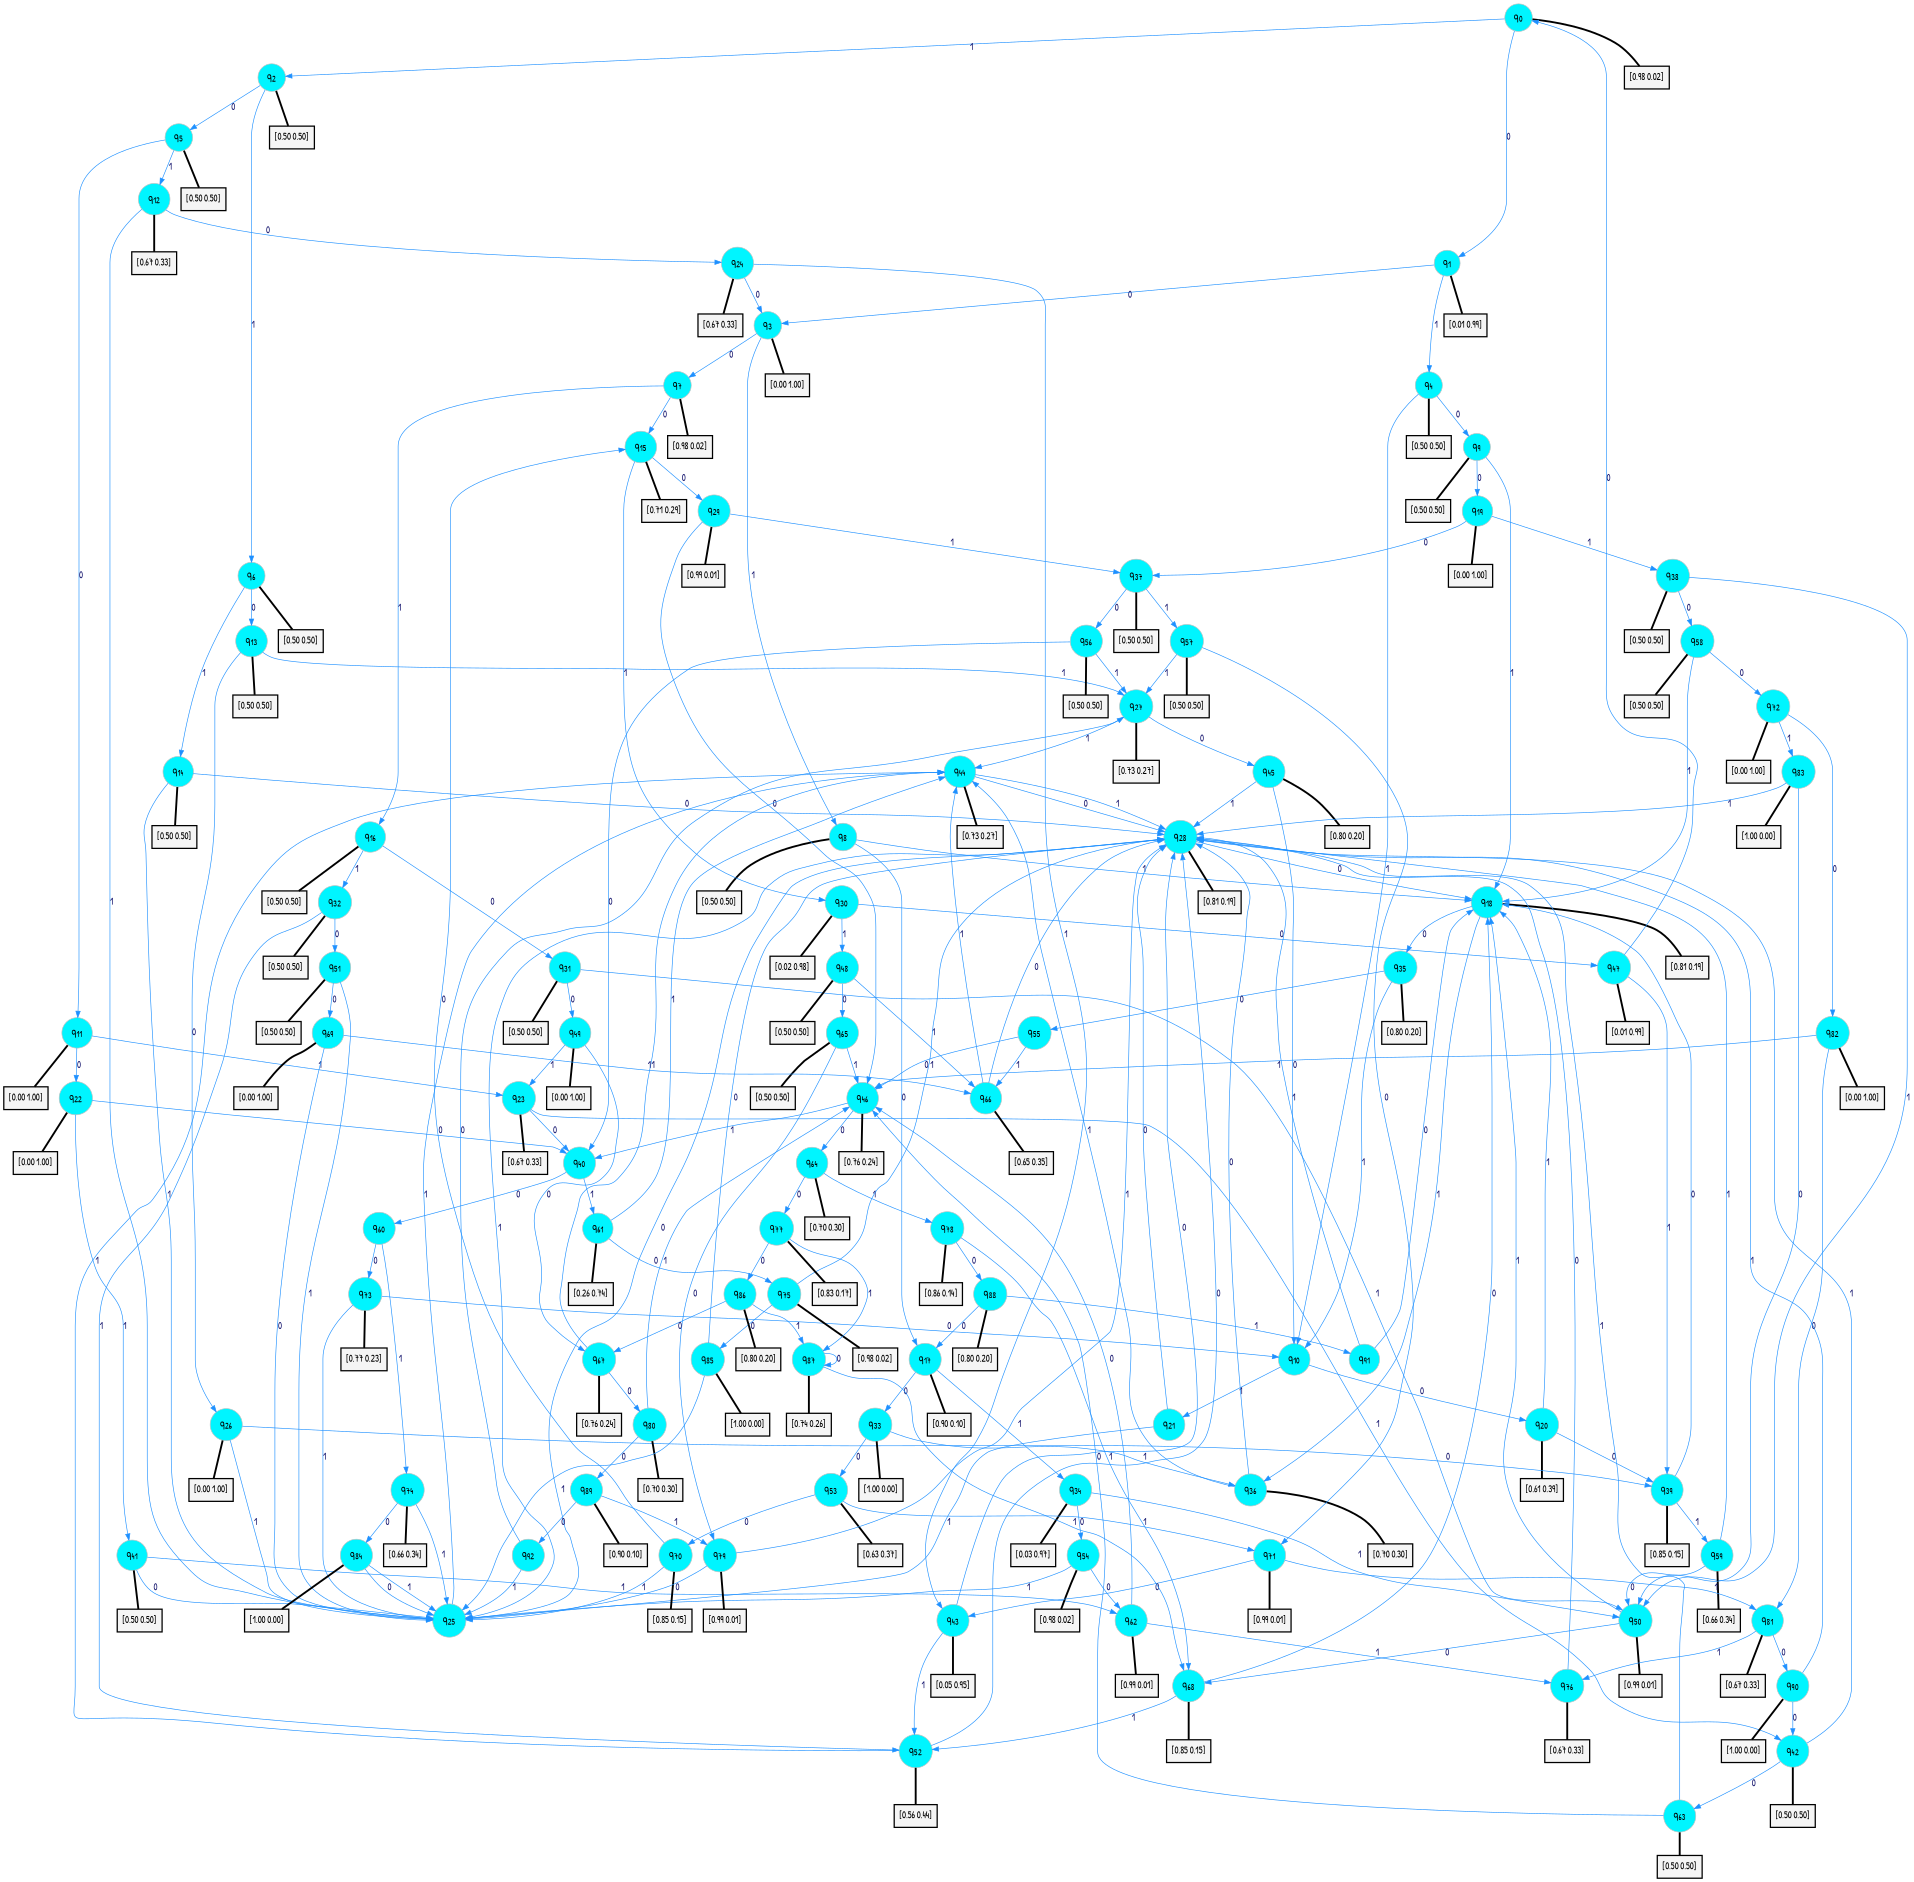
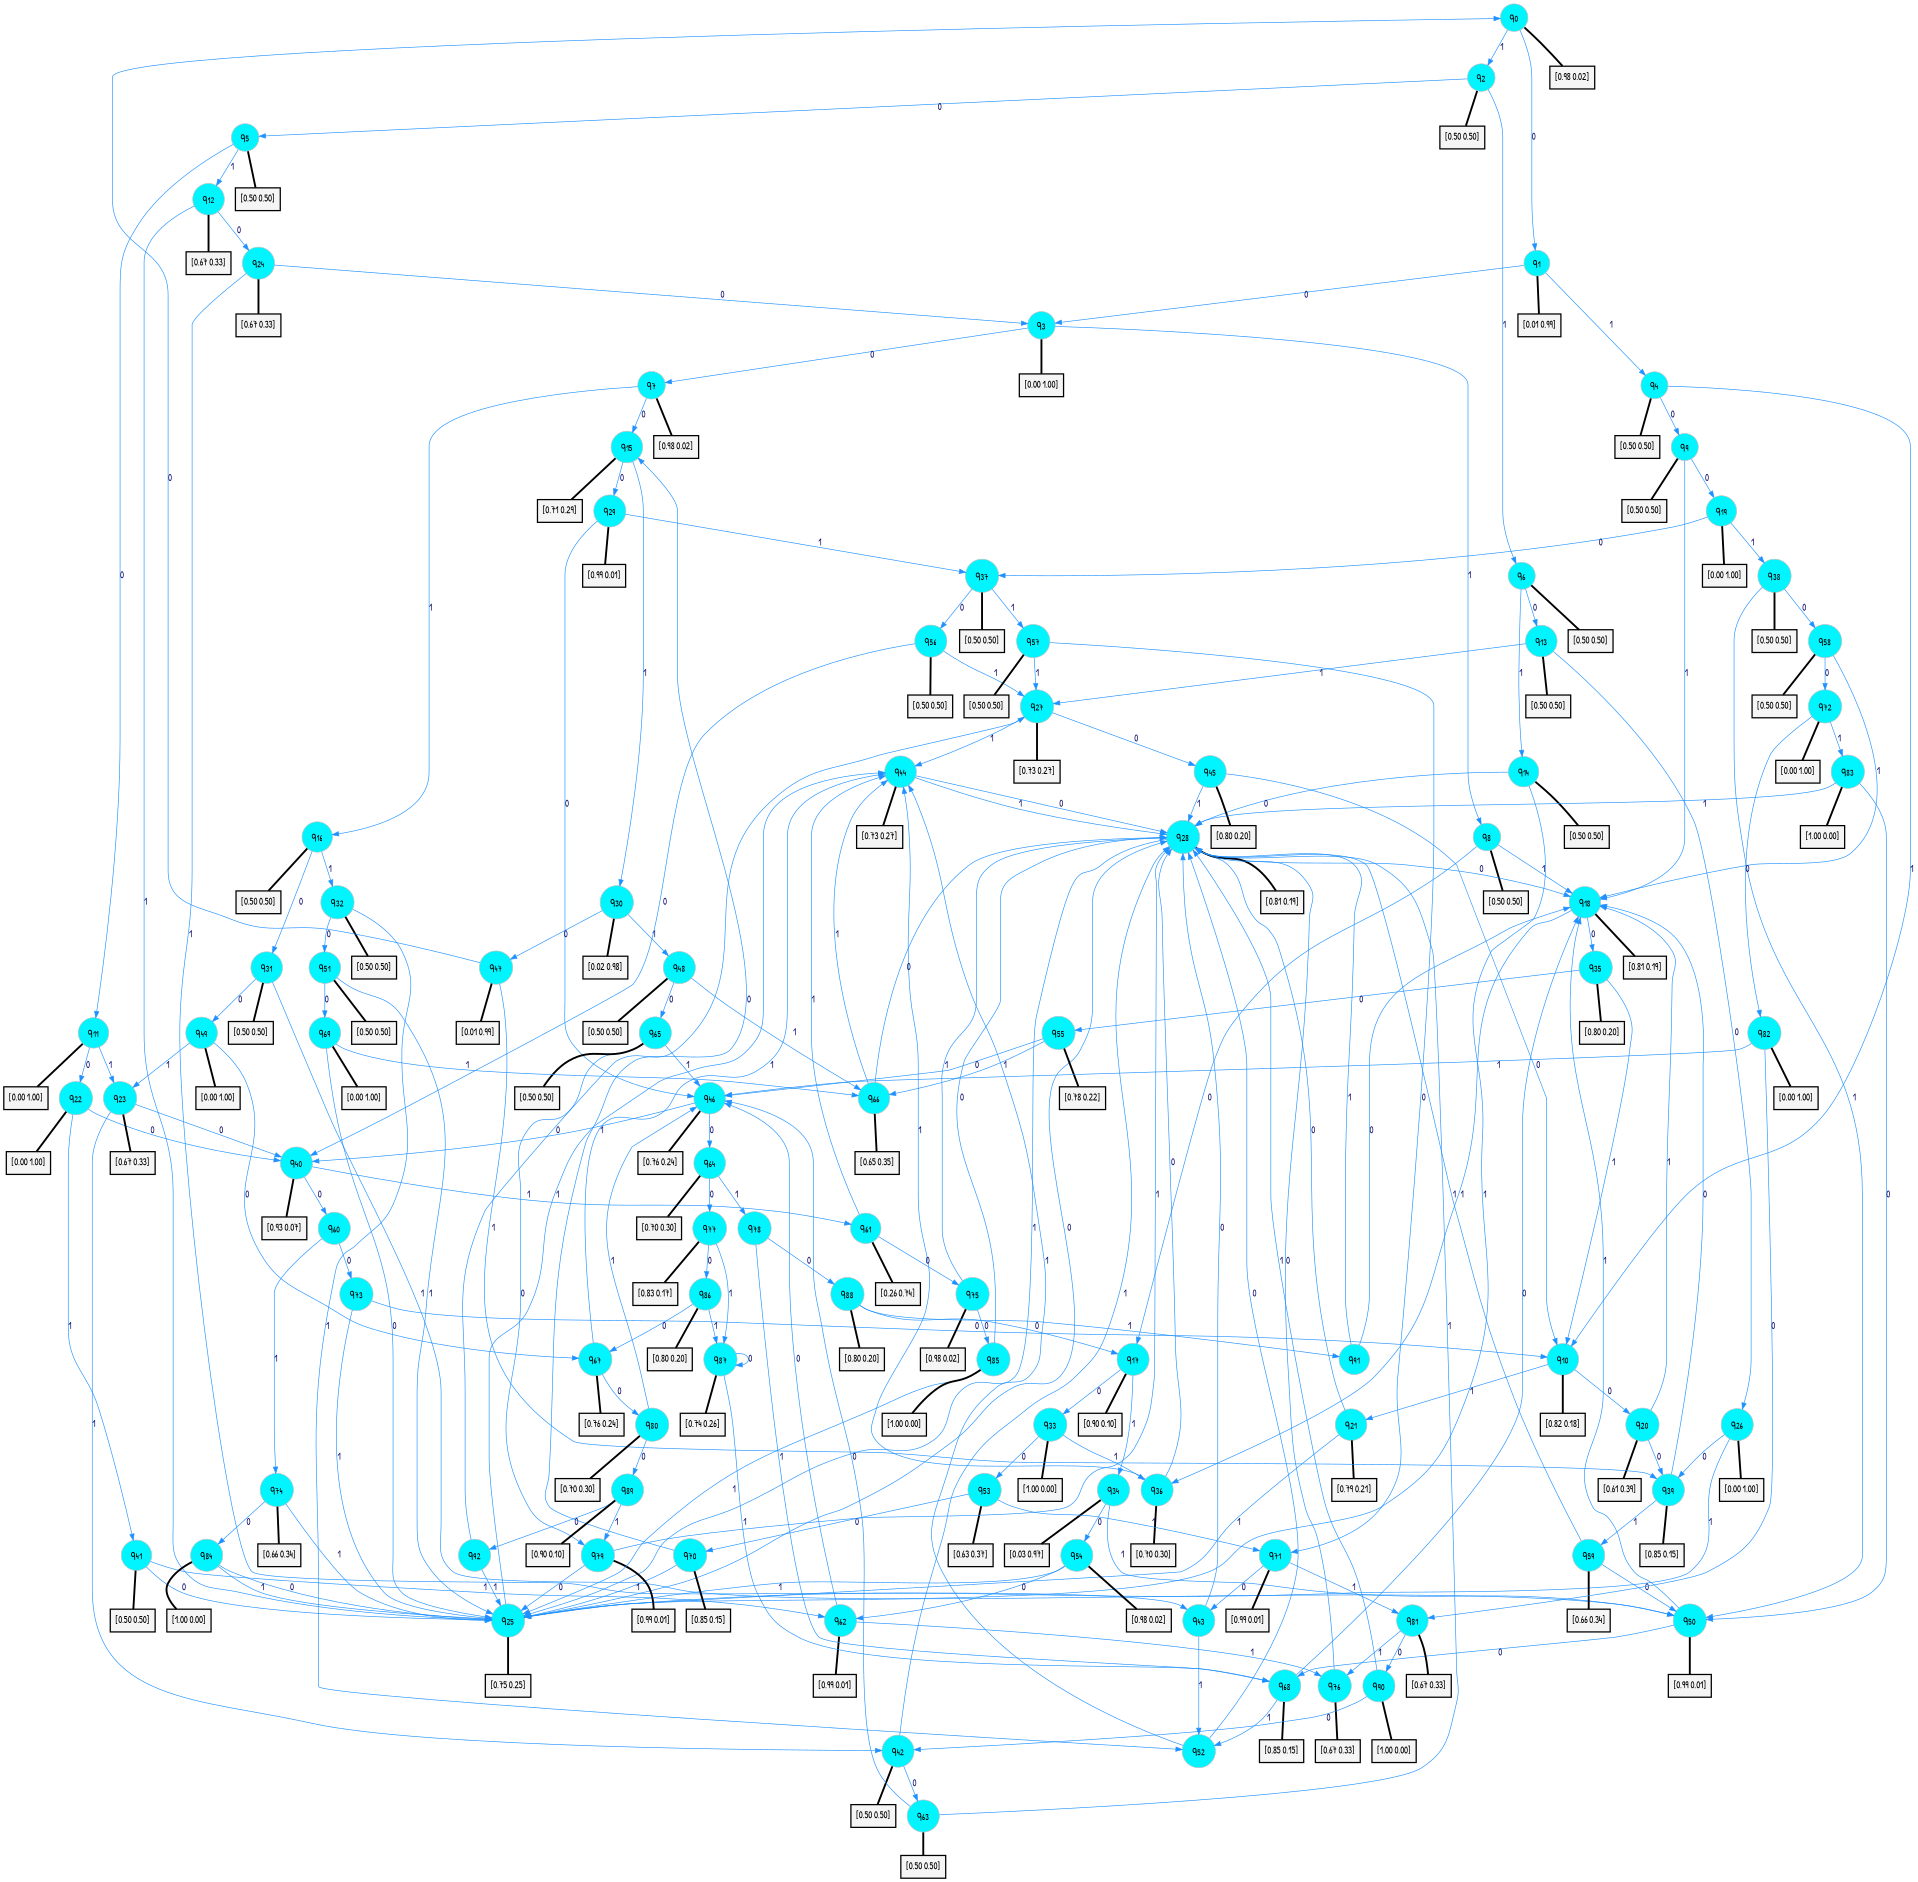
node "[0.78 0.22]": added
node "[0.93 0.07]": added
node "[0.86 0.14]": removed
node "[0.77 0.23]": removed
node "[0.82 0.18]": added
node "[0.79 0.21]": added
node "[0.75 0.25]": added
node "[0.05 0.95]": removed
node "[0.56 0.44]": removed
